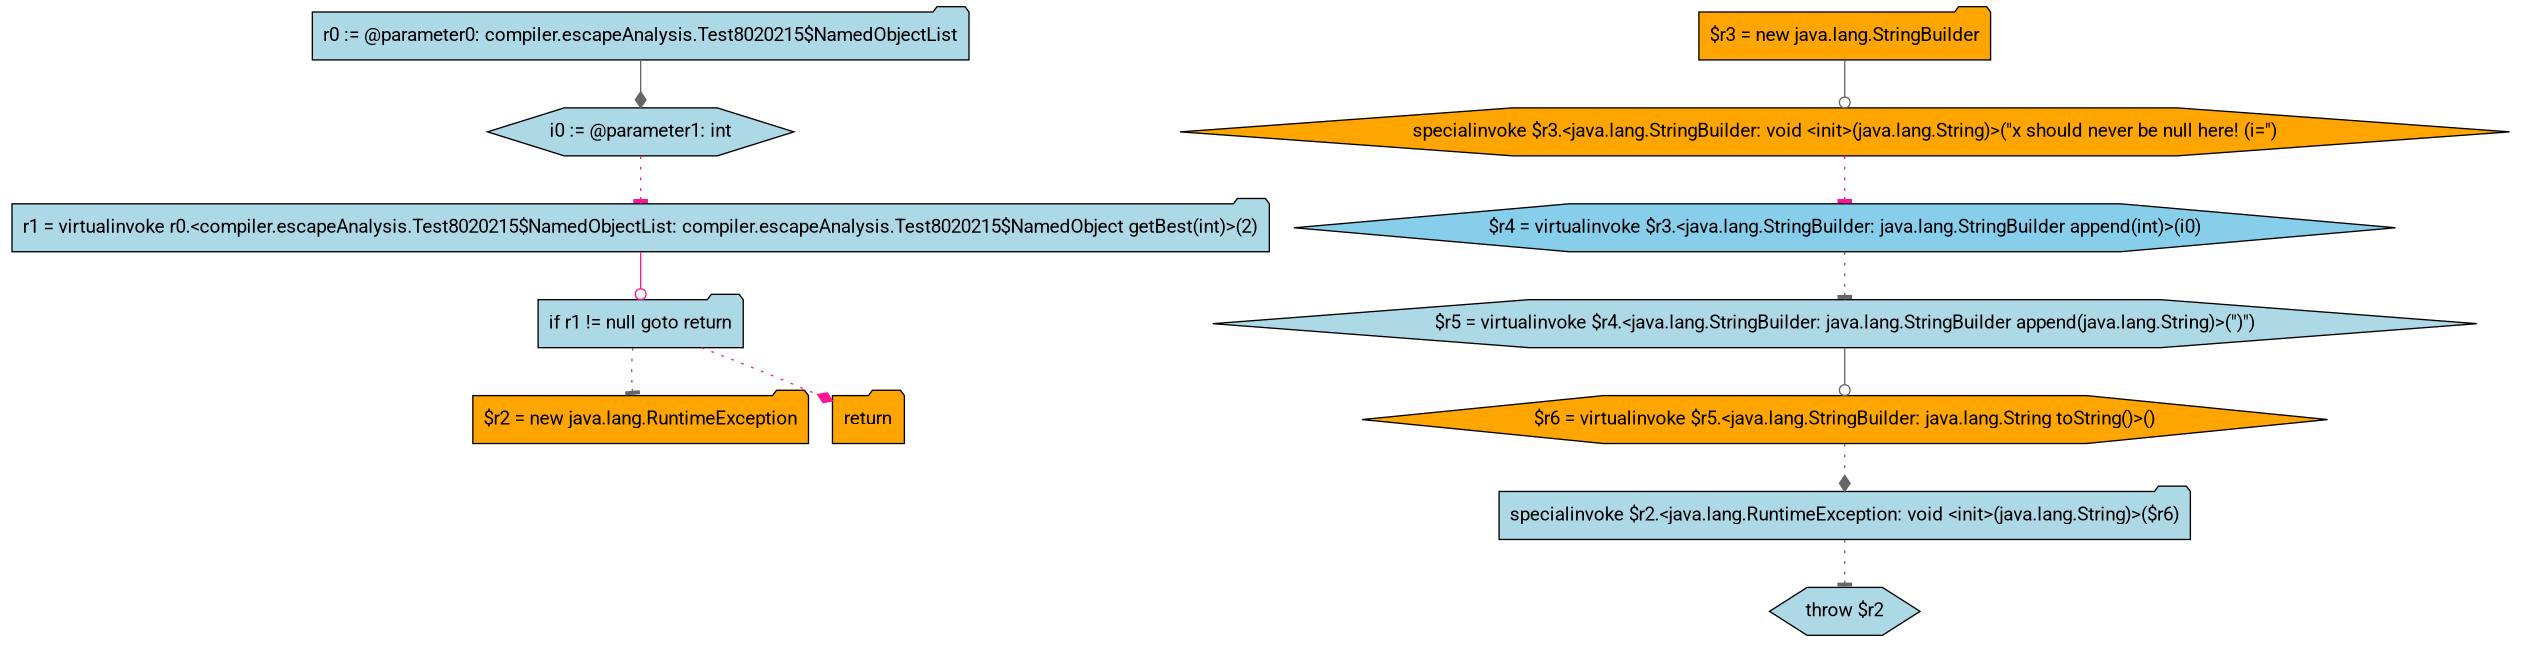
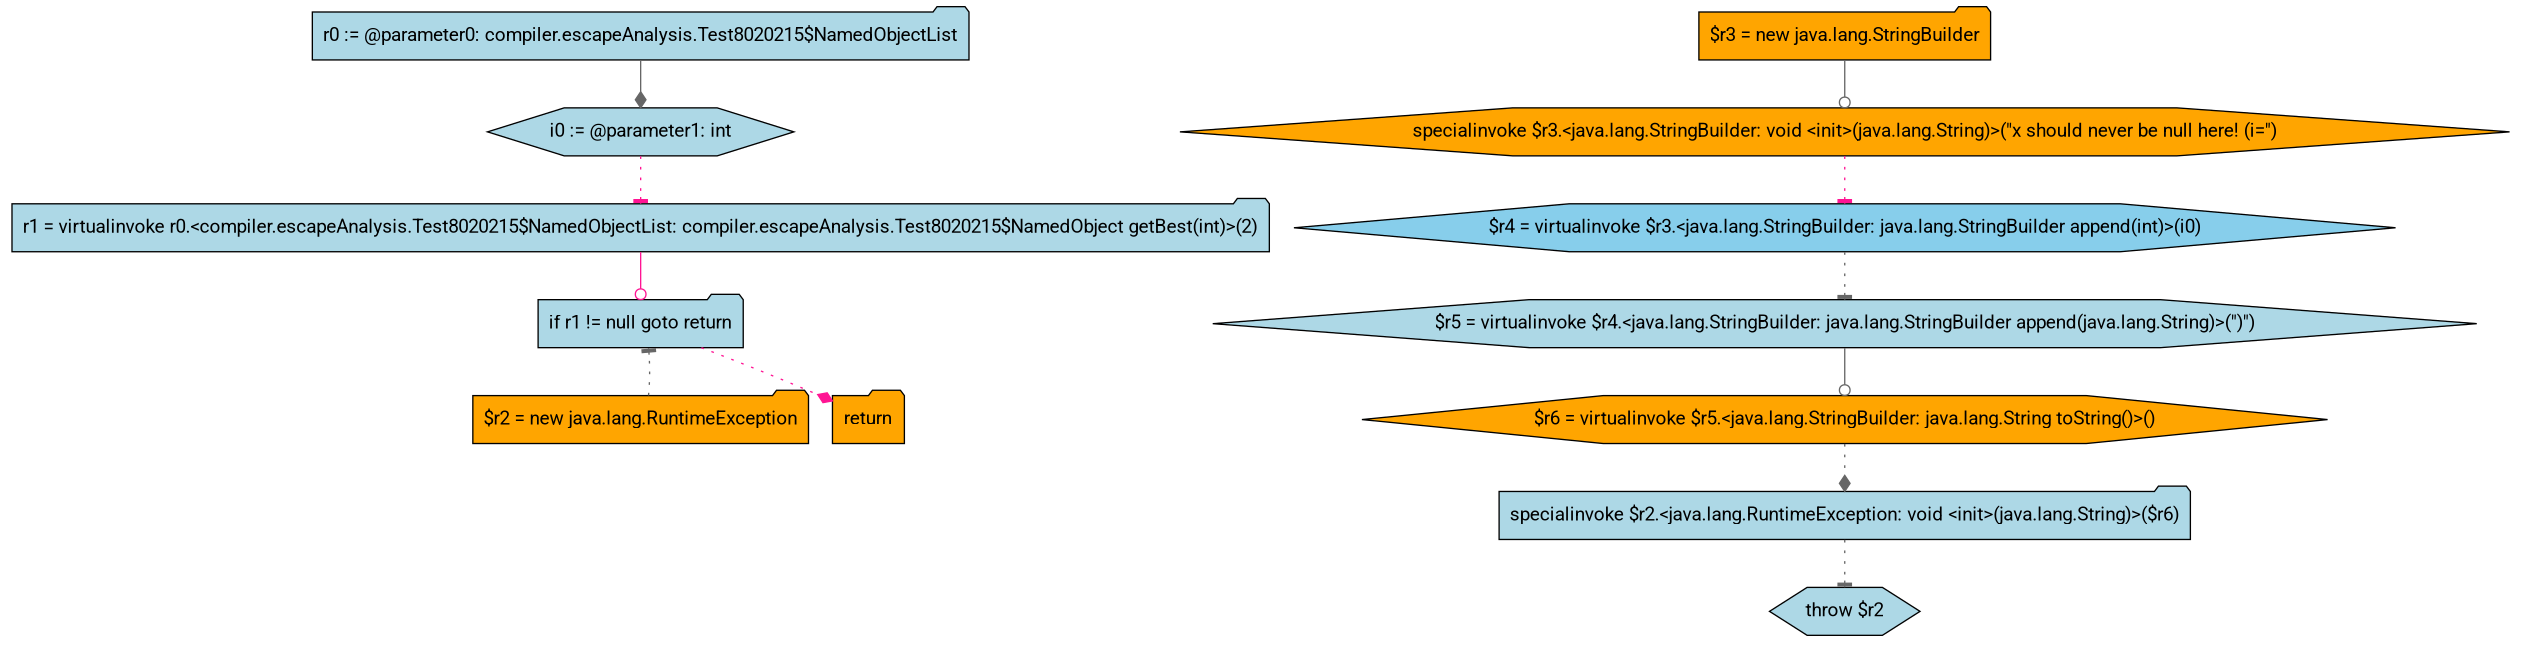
edge "if r1 != null goto return" -> "$r2 = new java.lang.RuntimeException": reversed
